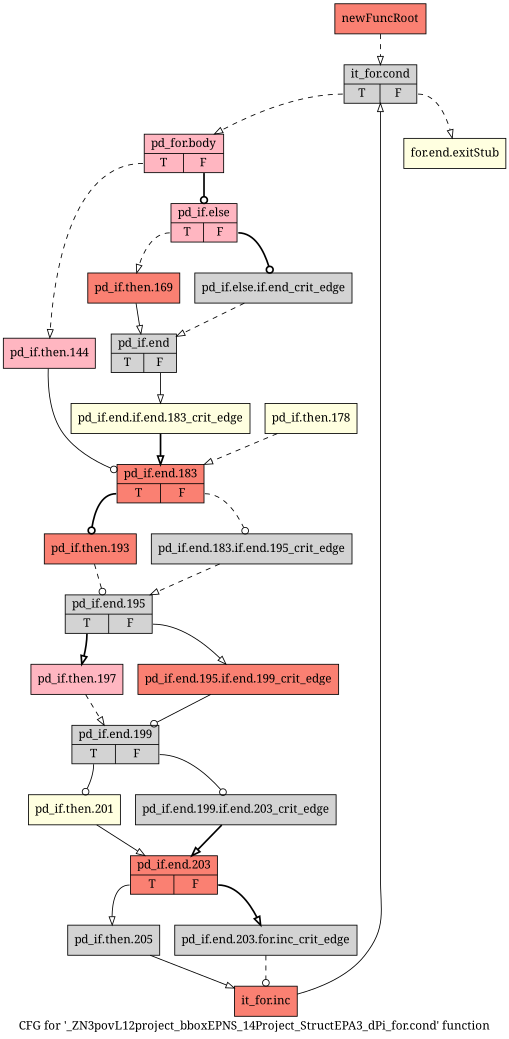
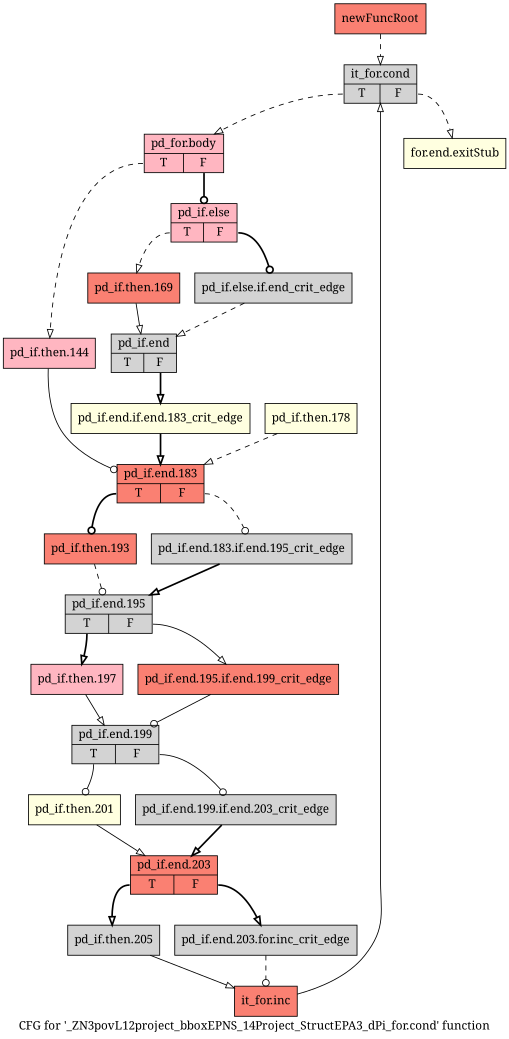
edge "pd_if.end" -> "pd_if.end.if.end.183_crit_edge": style solid -> bold
edge "pd_if.end.183.if.end.195_crit_edge" -> "pd_if.end.195": style dashed -> bold
edge "pd_if.then.197" -> "pd_if.end.199": style dashed -> solid
edge "pd_if.end.203" -> "pd_if.then.205": style solid -> bold
